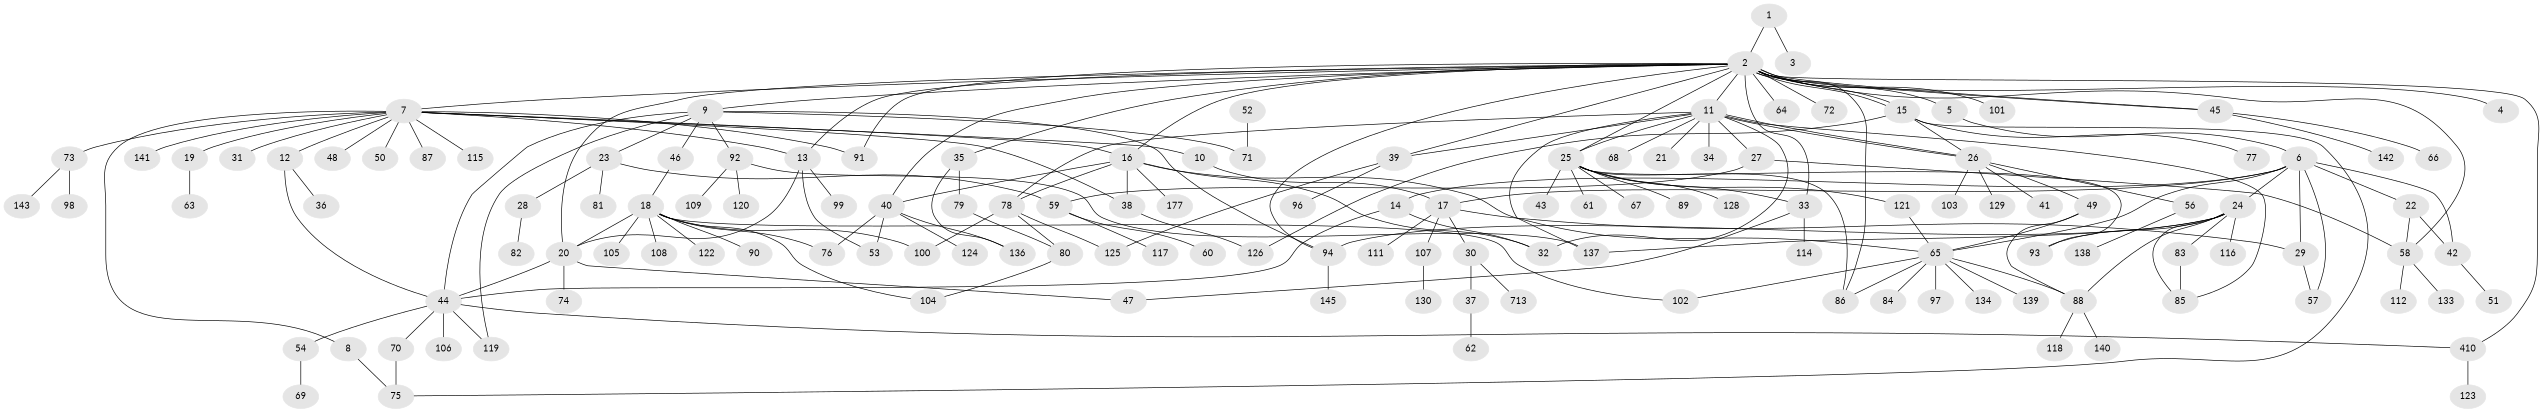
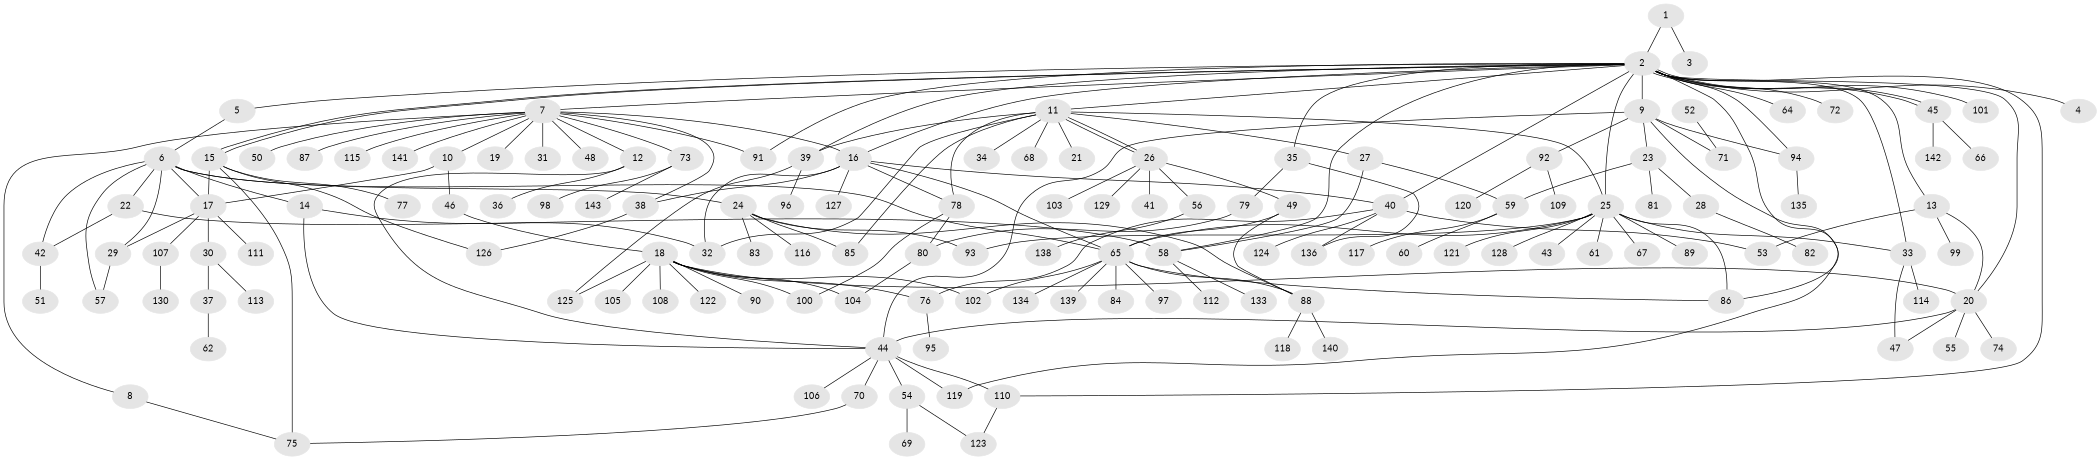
edge "7" -- "13": removed
edge "9" -- "46": now "10" -- "46"
edge "15" -- "26": now "15" -- "17"
node "63": removed
node "177": label "177" -> "127"
edge "121" -- "65": now "25" -- "65"
edge "78" -- "125": now "18" -- "125"
edge "24" -- "94": removed
node "137": removed
edge "83" -- "85": removed
node "145": label "145" -> "135"
node "713": label "713" -> "113"
node "95": added
node "55": added
node "410": label "410" -> "110"
edge "54" -- "123": added
